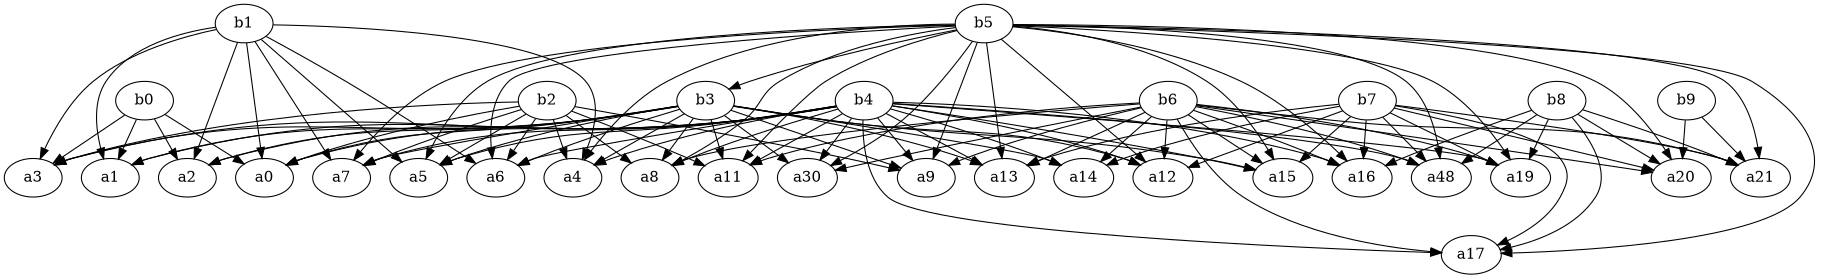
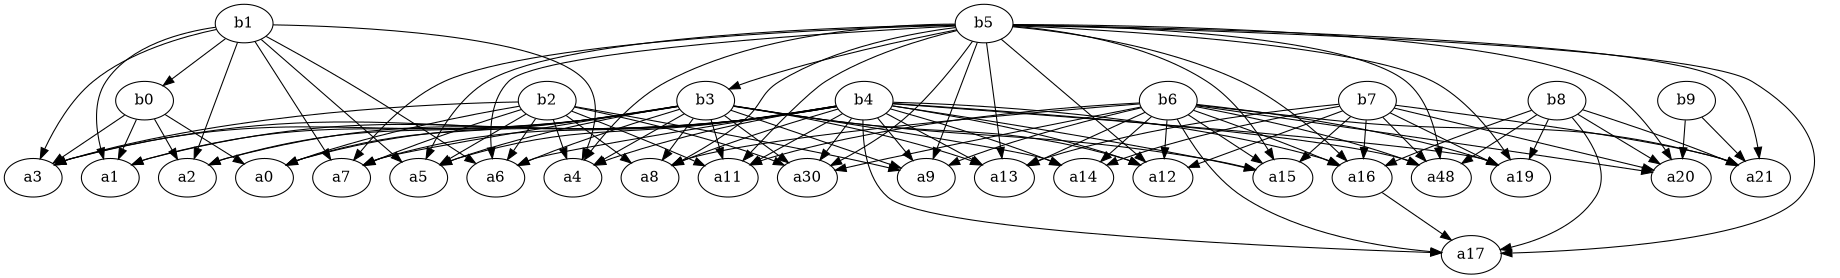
edge "b1" -> "a0": now "b1" -> "b0"
edge "b2" -> "a30": added
edge "b7" -> "a17": now "a16" -> "a17"
